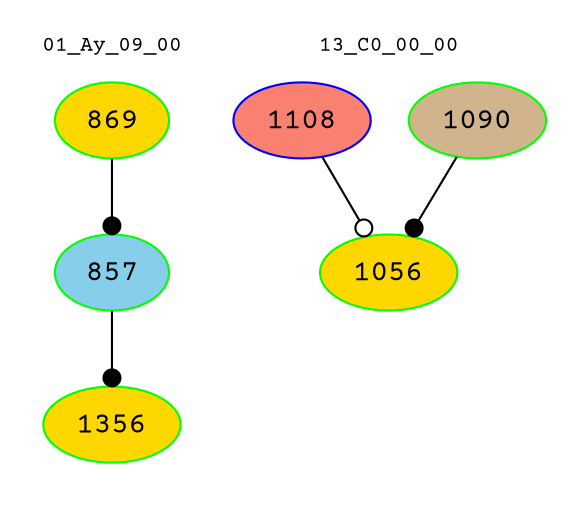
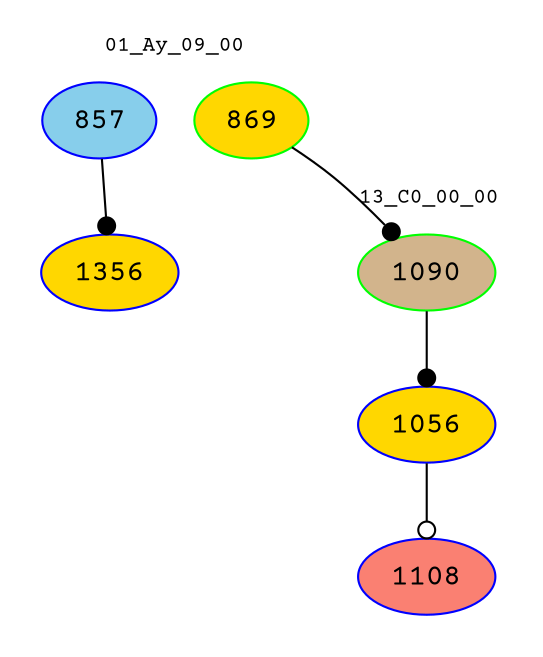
edge "869" -> "857": now "869" -> "1090"
edge "1108" -> "1056": reversed
node "857": color green -> blue
node "1056": color green -> blue
node "1356": color green -> blue
